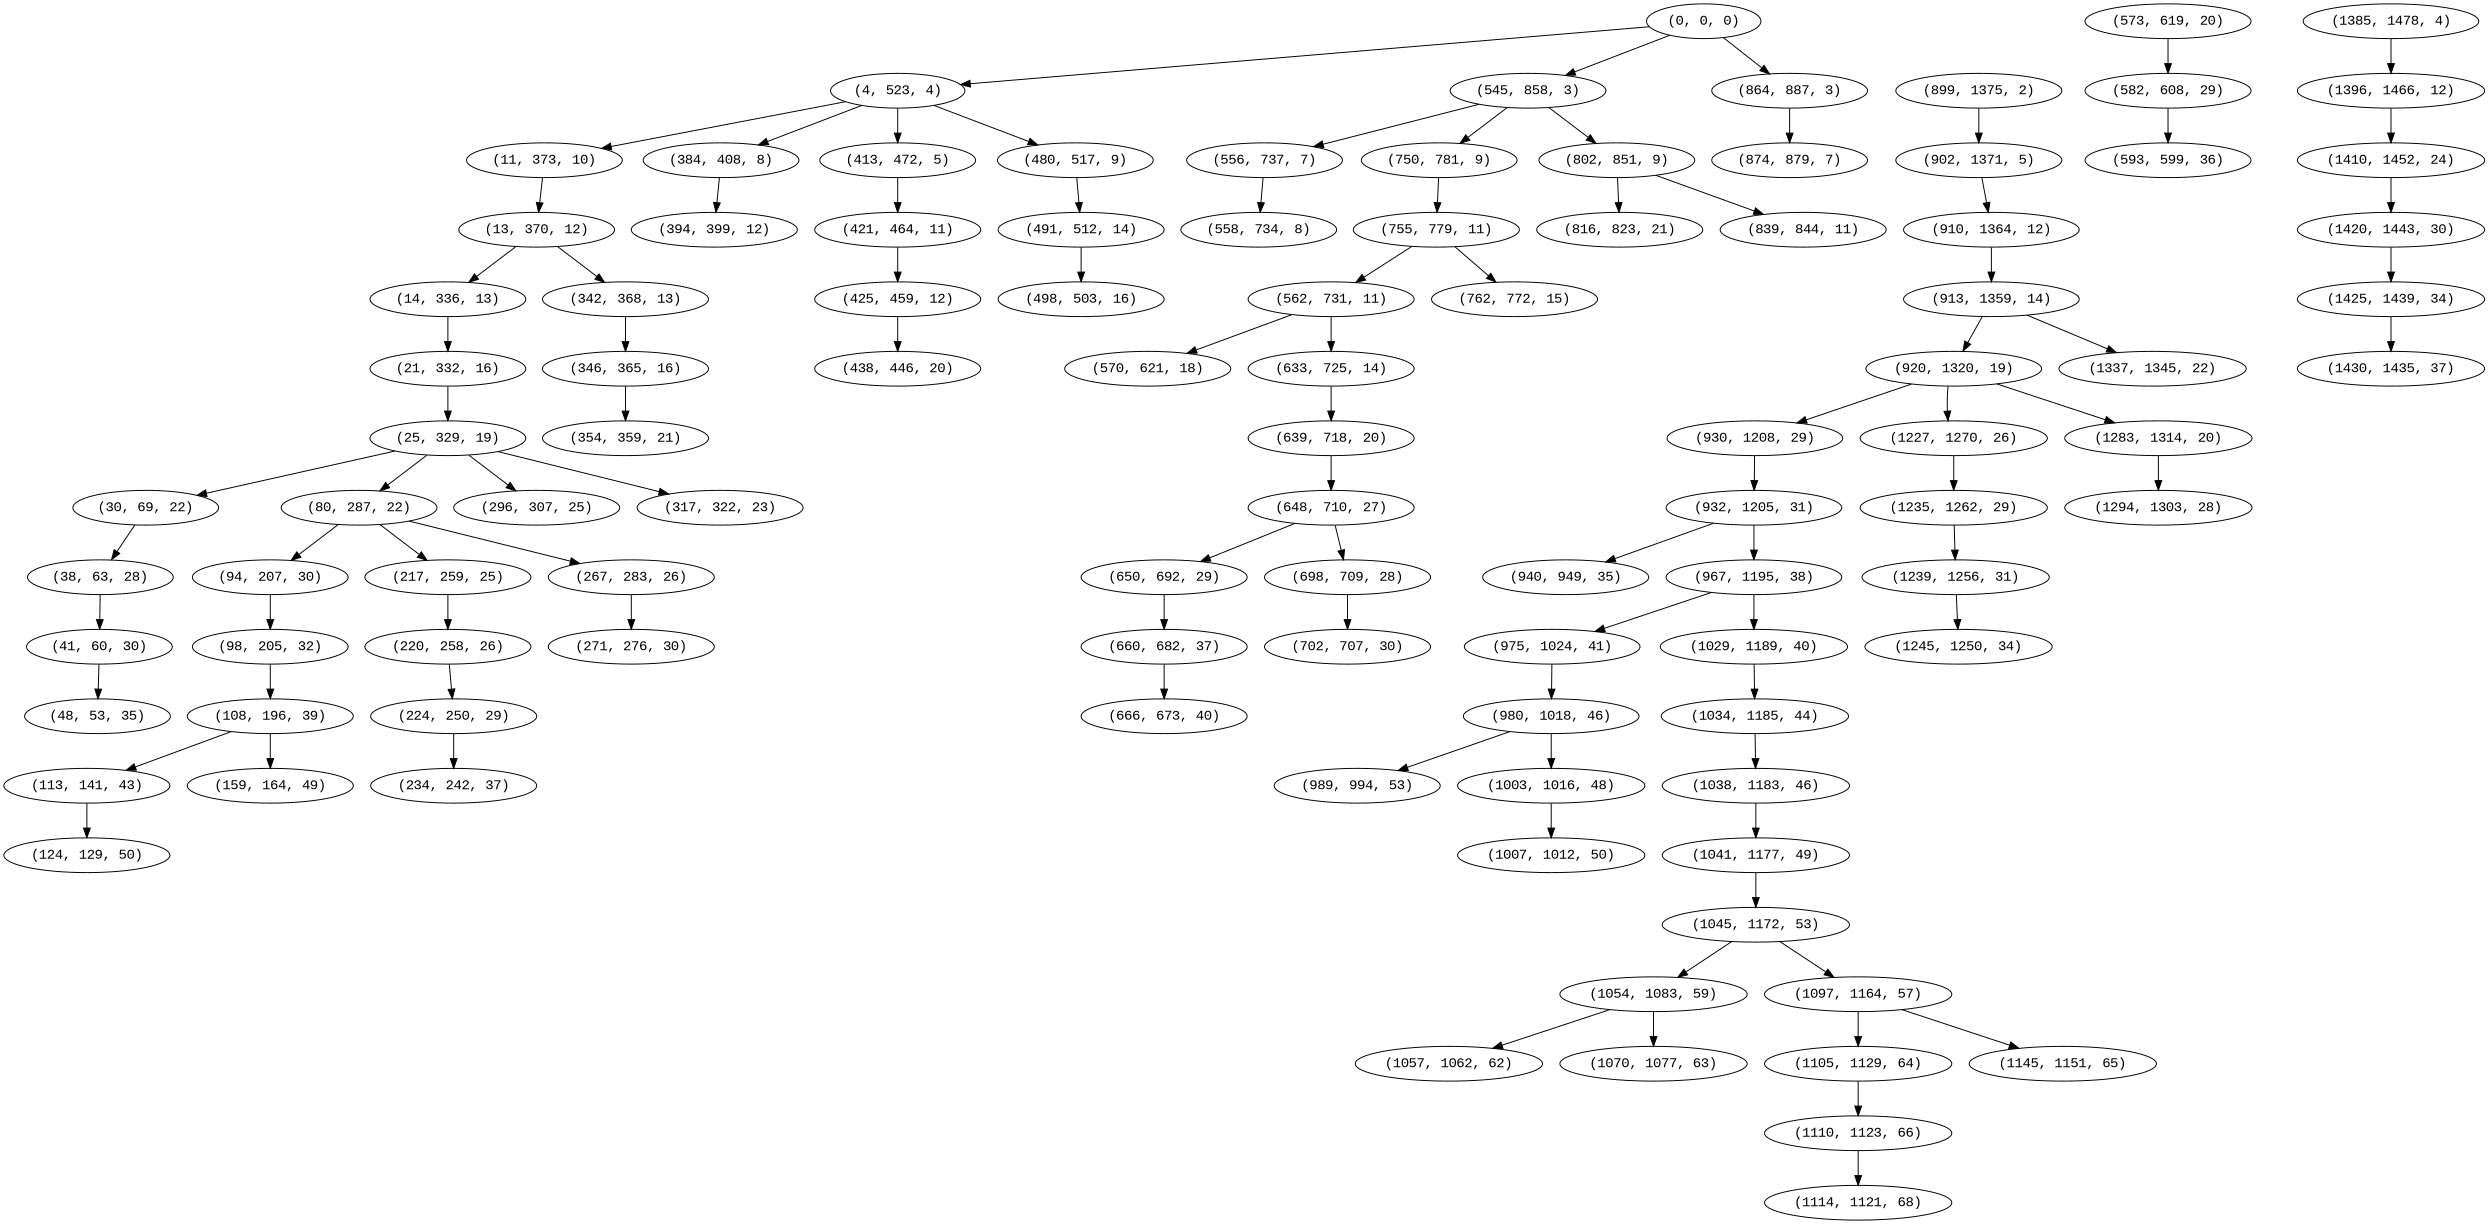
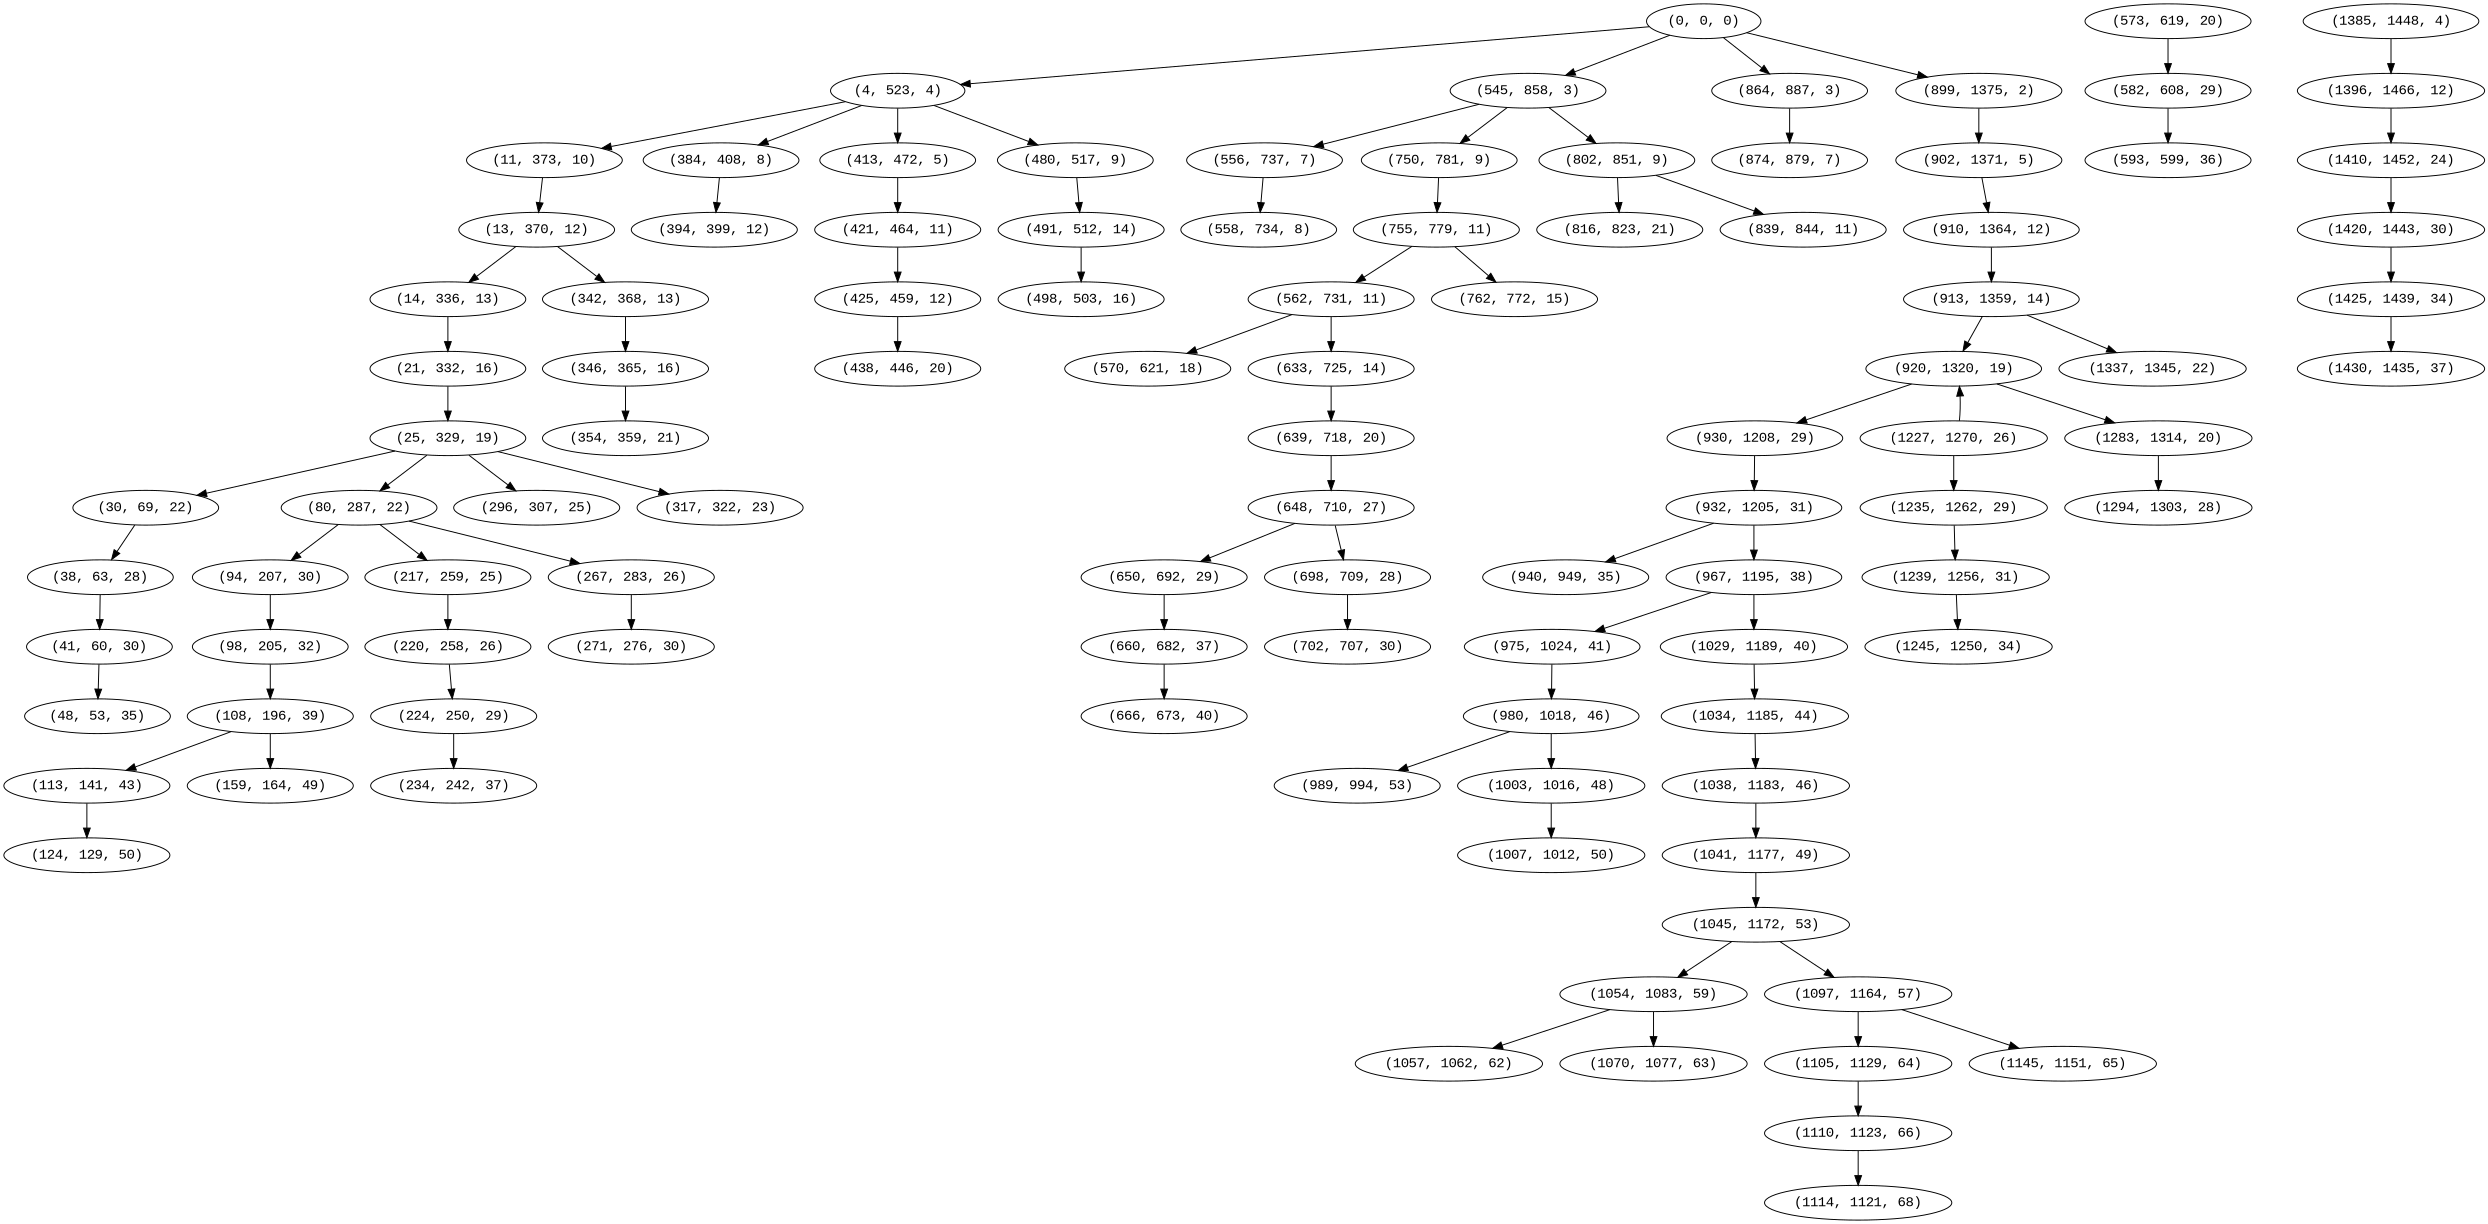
node "(1385, 1478, 4)": label "(1385, 1478, 4)" -> "(1385, 1448, 4)"
edge "(0, 0, 0)" -> "(899, 1375, 2)": added
edge "(920, 1320, 19)" -> "(1227, 1270, 26)": reversed
